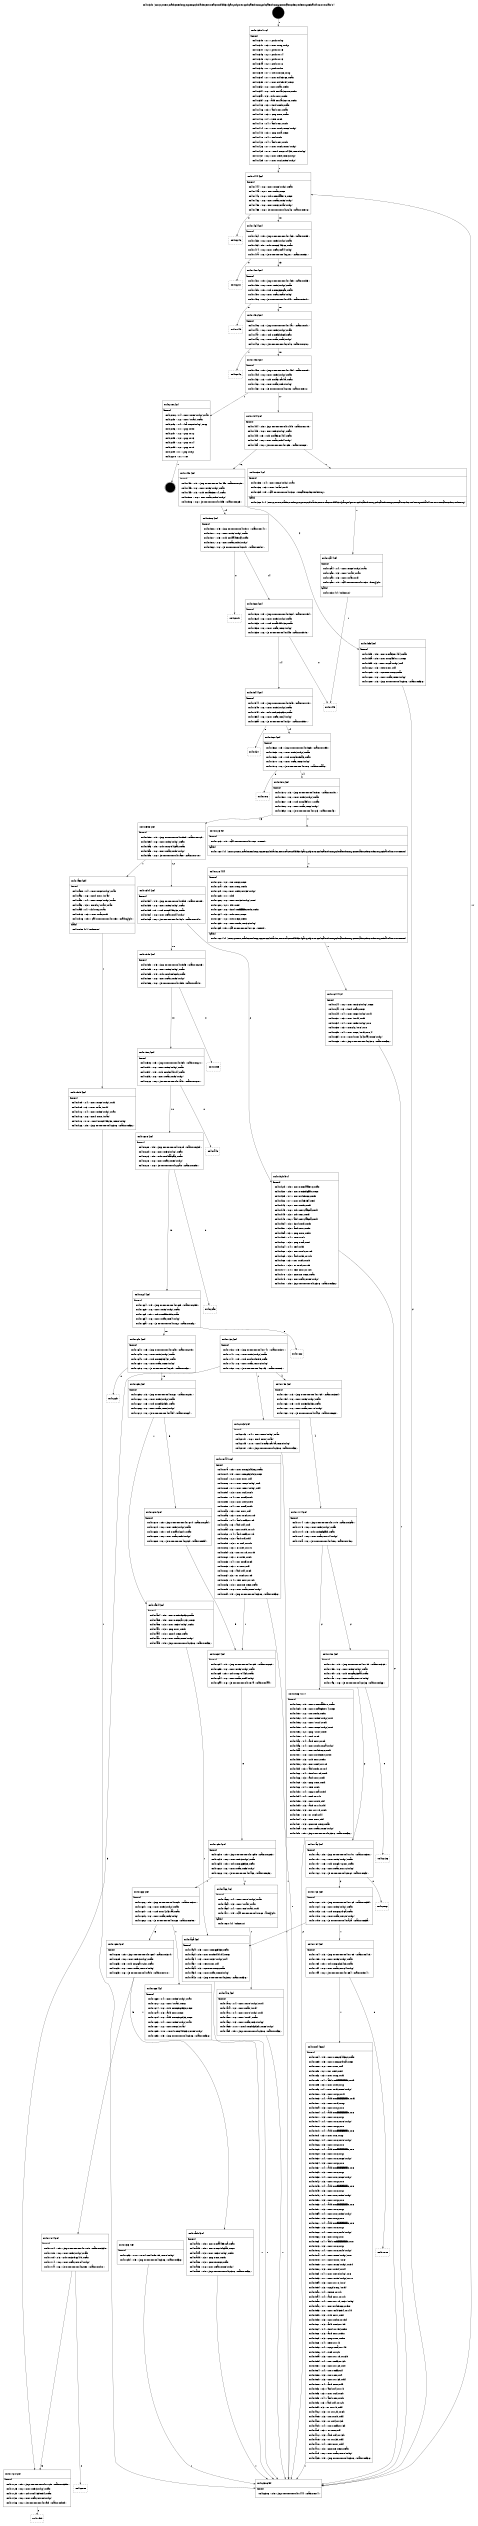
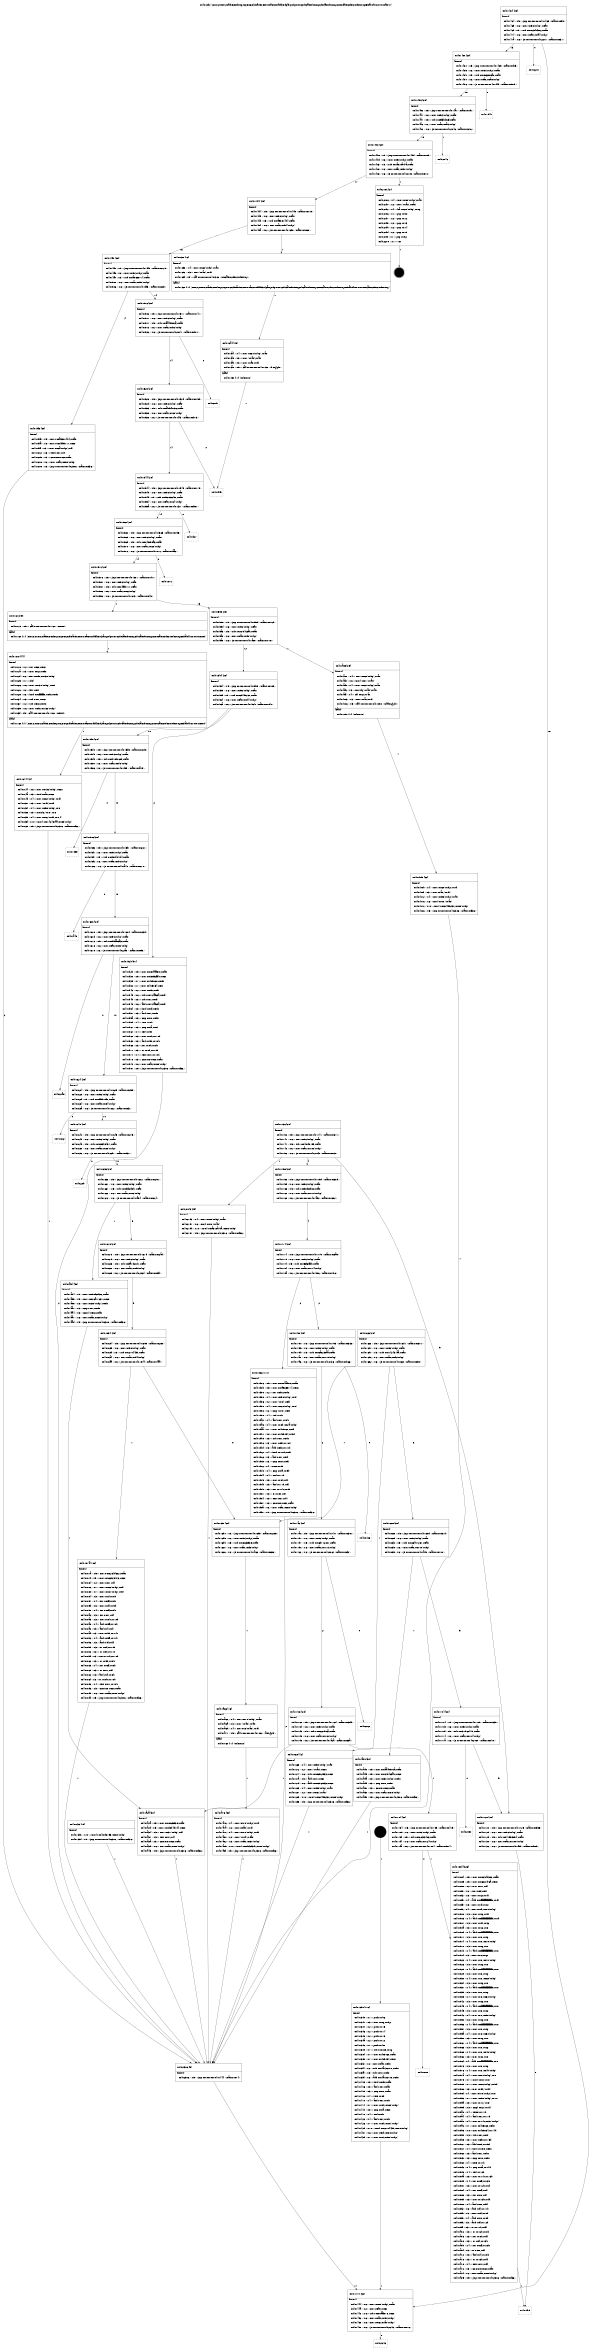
edge "0x401444 [32]" -> "0x401464 [28]": reversed
edge "0x40187a [106]" -> "0x401694 [28]": reversed
edge "0x4016b0 [28]" -> "0x4016cc [28]": reversed
edge "0x4018e4 [326]" -> "0x402306 [5]": now "0x4018e4 [326]" -> "0x401fbd"
